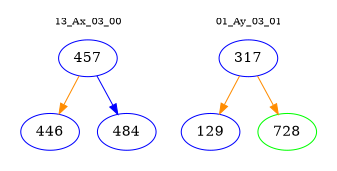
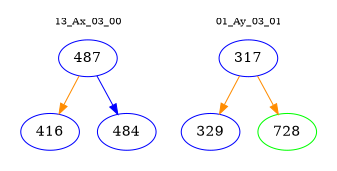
node "457": label "457" -> "487"
node "446": label "446" -> "416"
node "129": label "129" -> "329"
